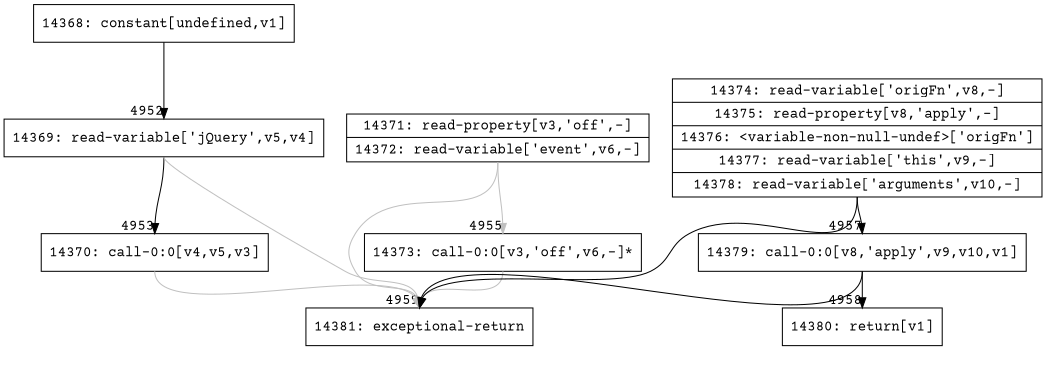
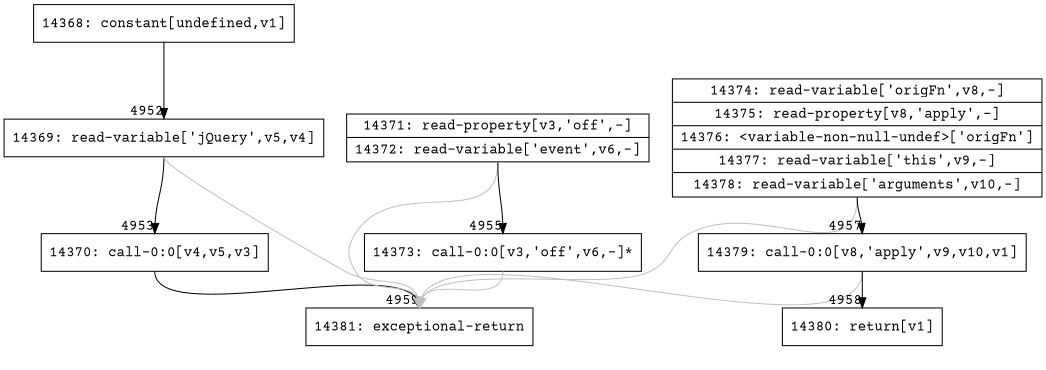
edge "14371: read-property[v3,'off',-]" -> "14373: call-0:0[v3,'off',v6,-]*": color gray -> black
edge "14374: read-variable['origFn',v8,-]" -> "14381: exceptional-return": color black -> gray
edge "14370: call-0:0[v4,v5,v3]" -> "14381: exceptional-return": color gray -> black
edge "14379: call-0:0[v8,'apply',v9,v10,v1]" -> "14381: exceptional-return": color black -> gray
